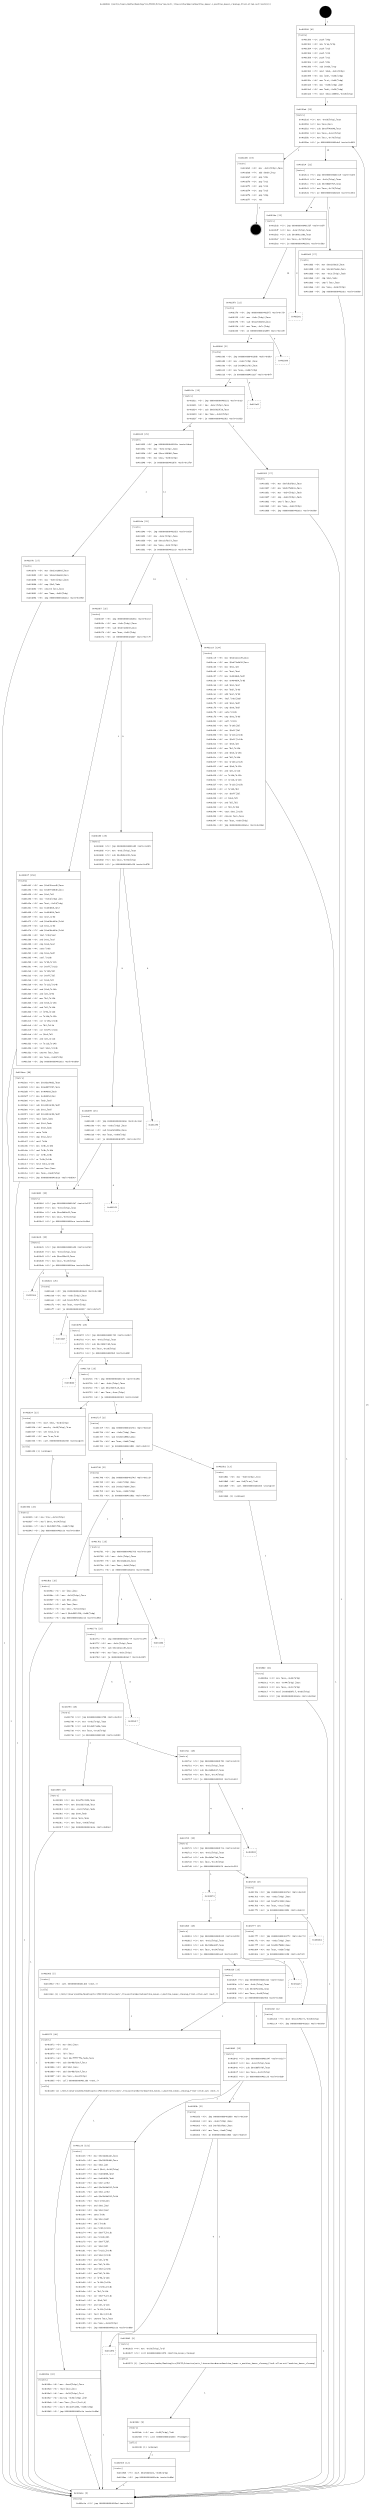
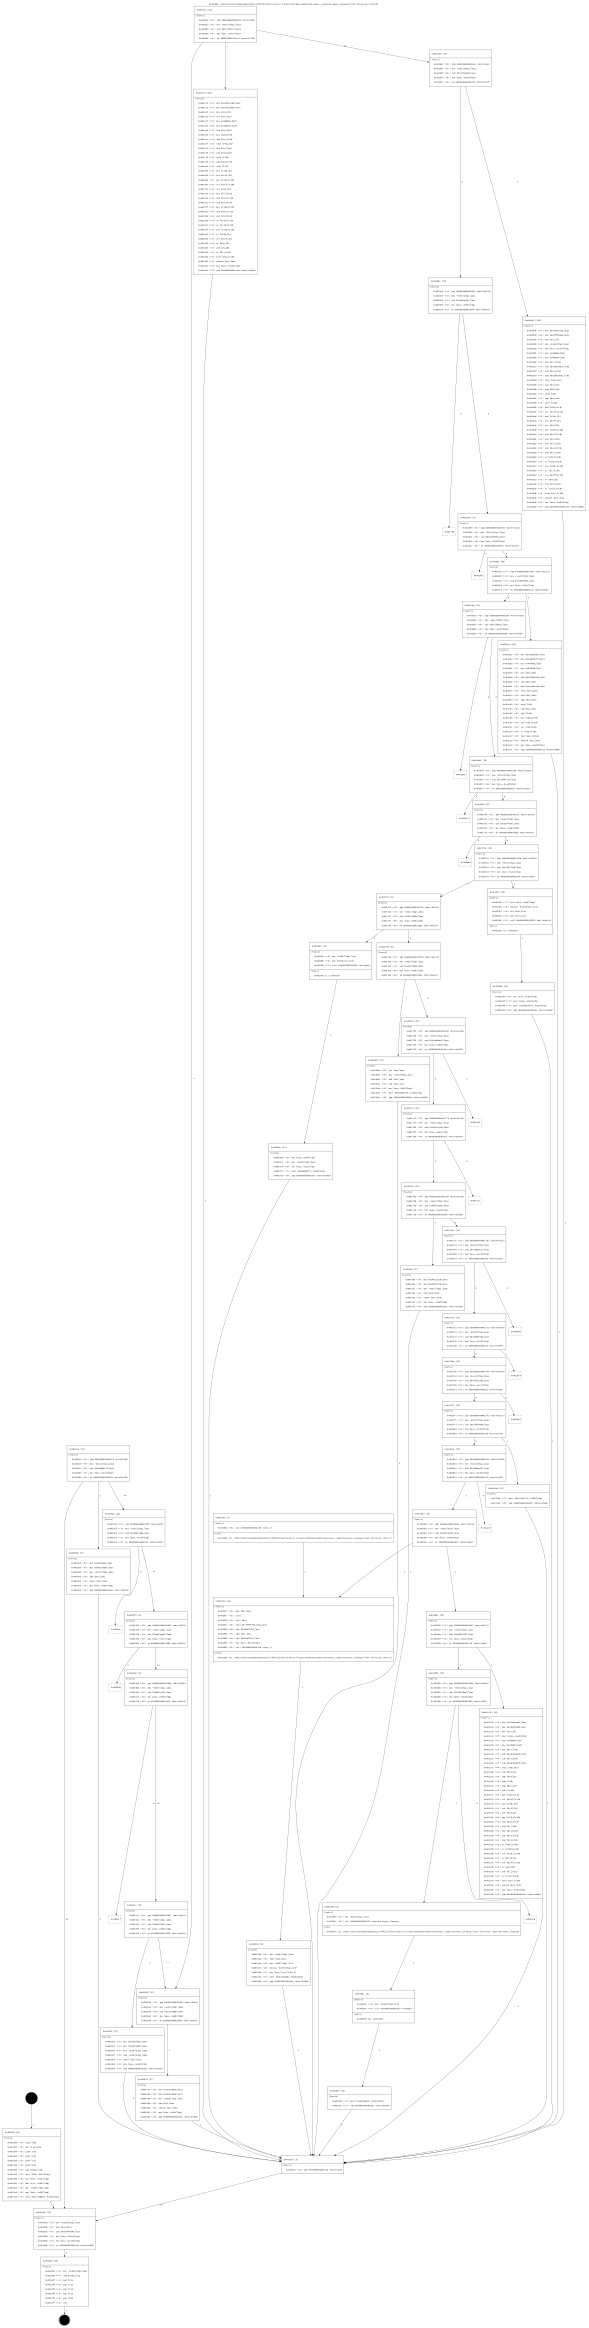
edge "0x4015ad [23]" -> "0x4015c4 [22]": reversed
edge "0x401635 [25]" -> "0x40164e [25]": reversed
edge "0x401bce [88]" -> "0x4016b2 [25]": reversed
edge "0x401b74" -> "0x401810 [25]": now "0x4017f7 [25]" -> "0x401810 [25]"
